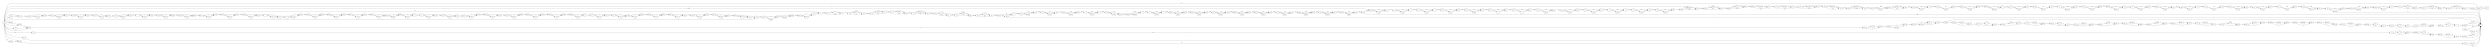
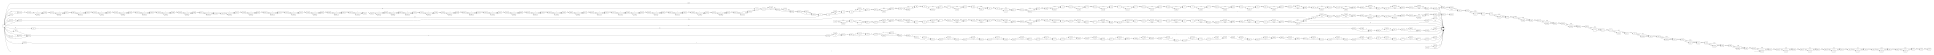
node "4092": removed
